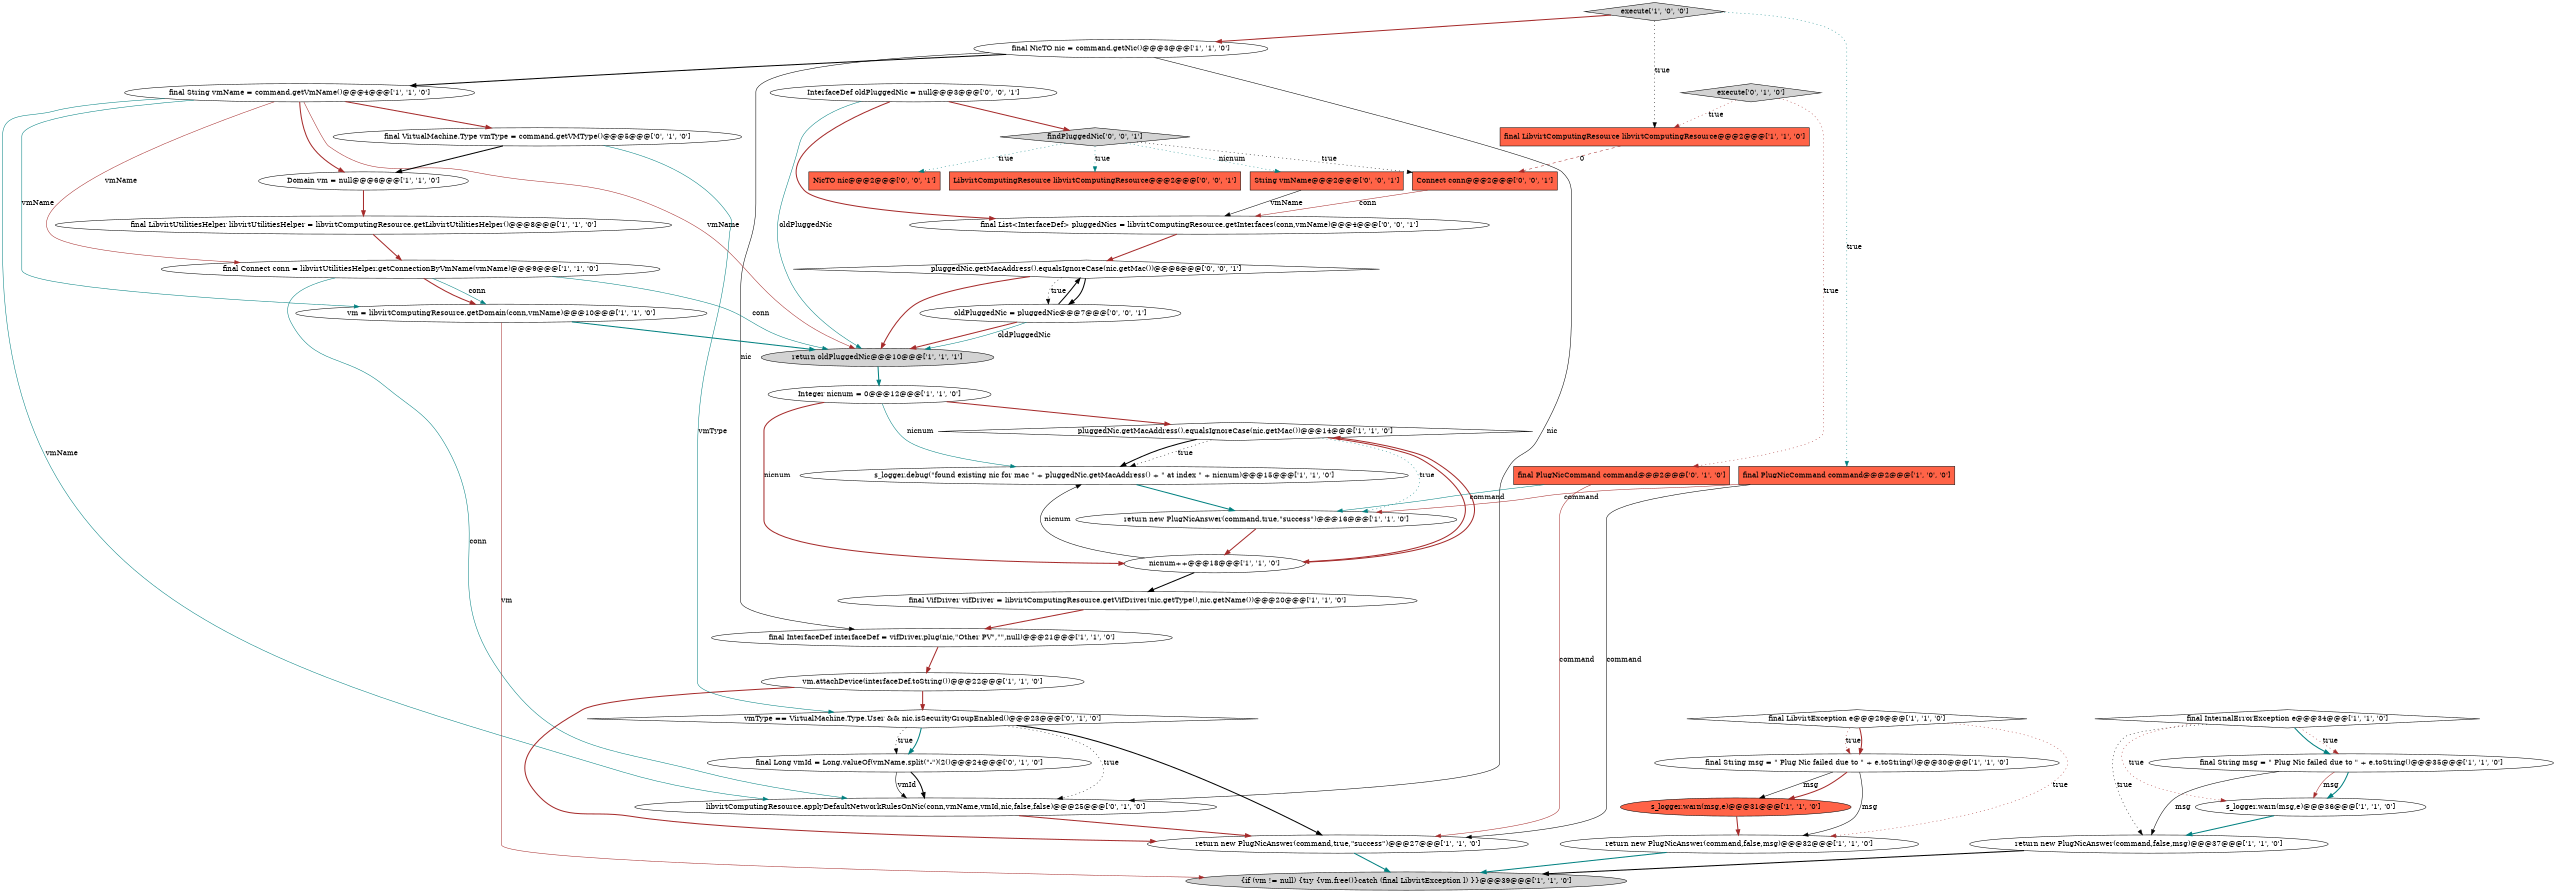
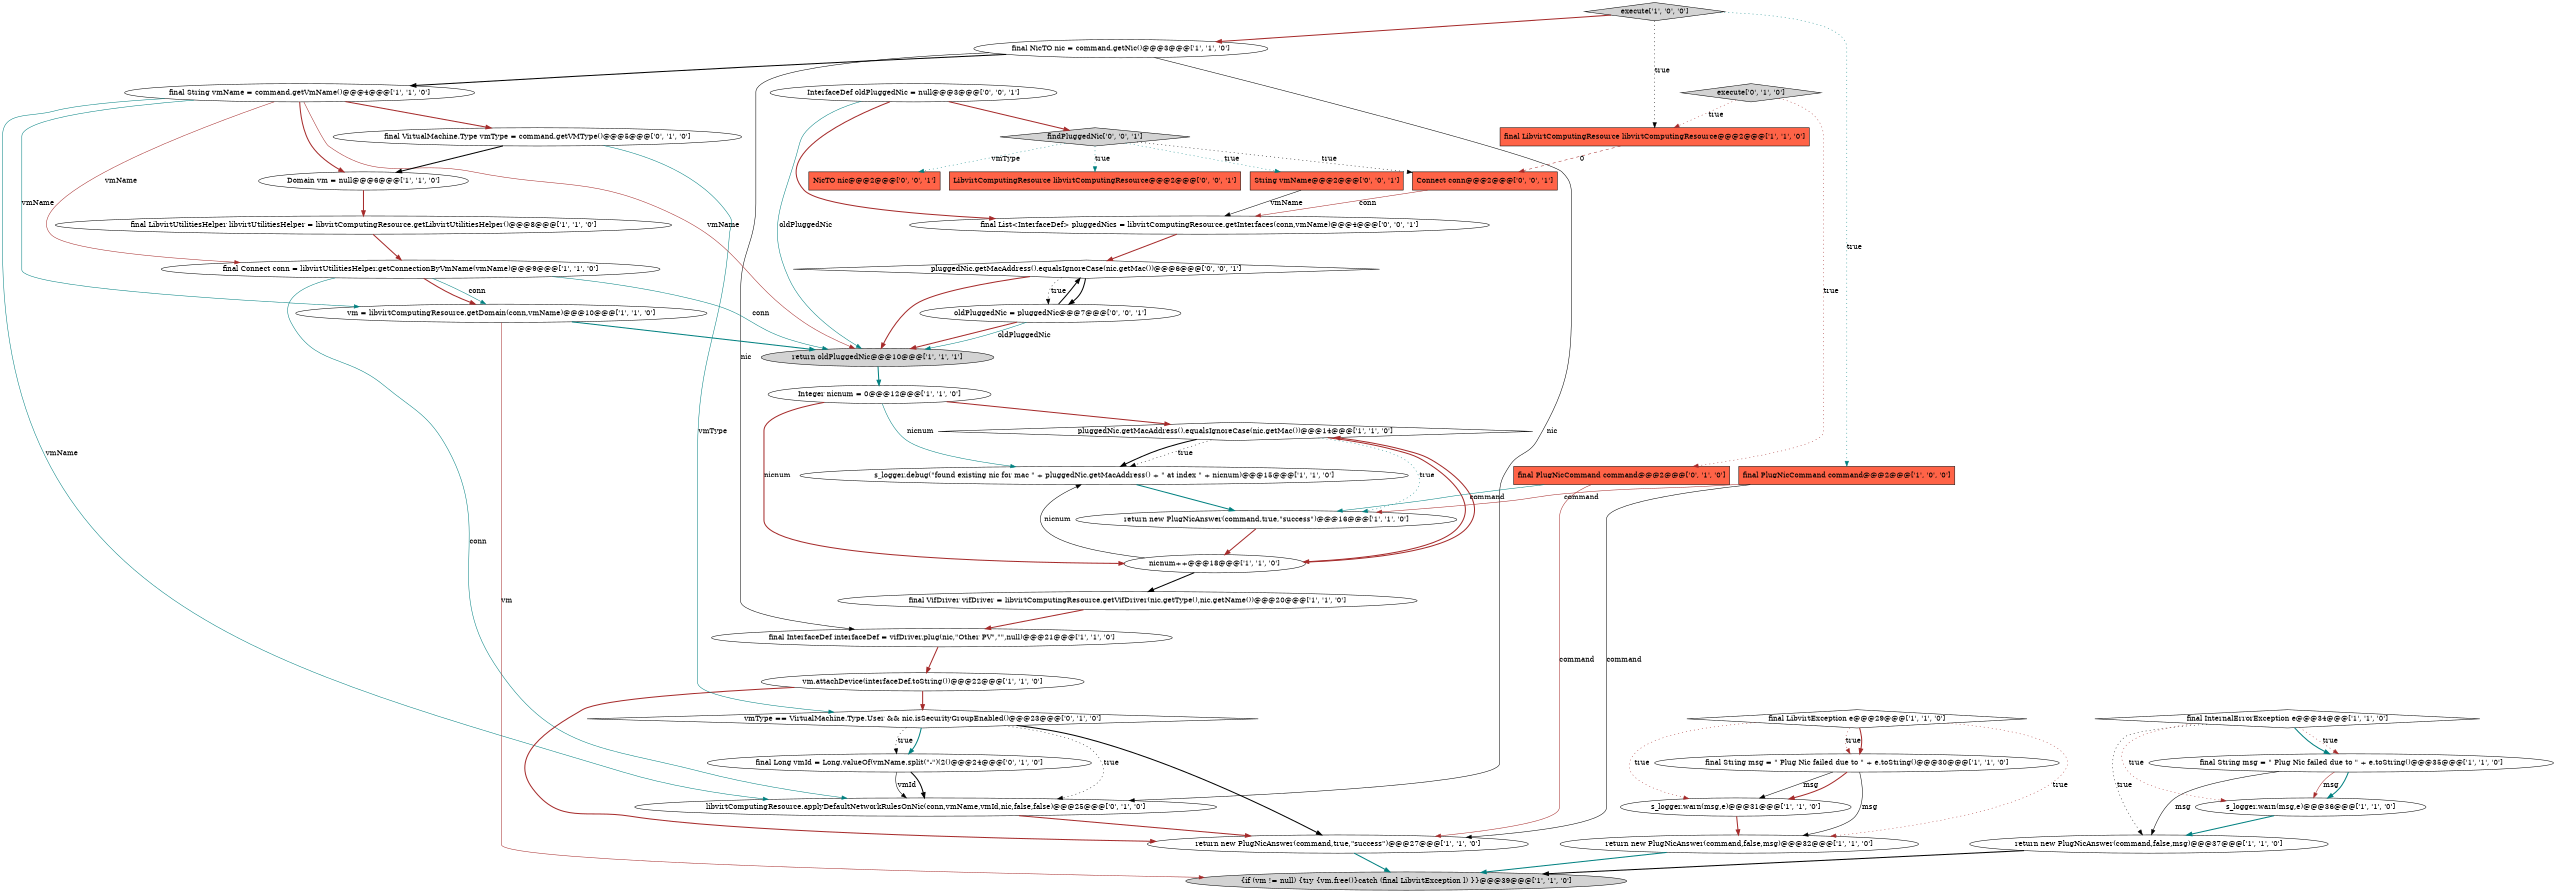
edge "findPluggedNic['0', '0', '1']" -> "NicTO nic@@@2@@@['0', '0', '1']": label "true" -> "vmType"
edge "findPluggedNic['0', '0', '1']" -> "String vmName@@@2@@@['0', '0', '1']": label "nicnum" -> "true"
edge "final LibvirtException e@@@29@@@['1', '1', '0']" -> "s_logger.warn(msg,e)@@@31@@@['1', '1', '0']": added, label "true"
node "s_logger.warn(msg,e)@@@31@@@['1', '1', '0']": fillcolor tomato -> white
